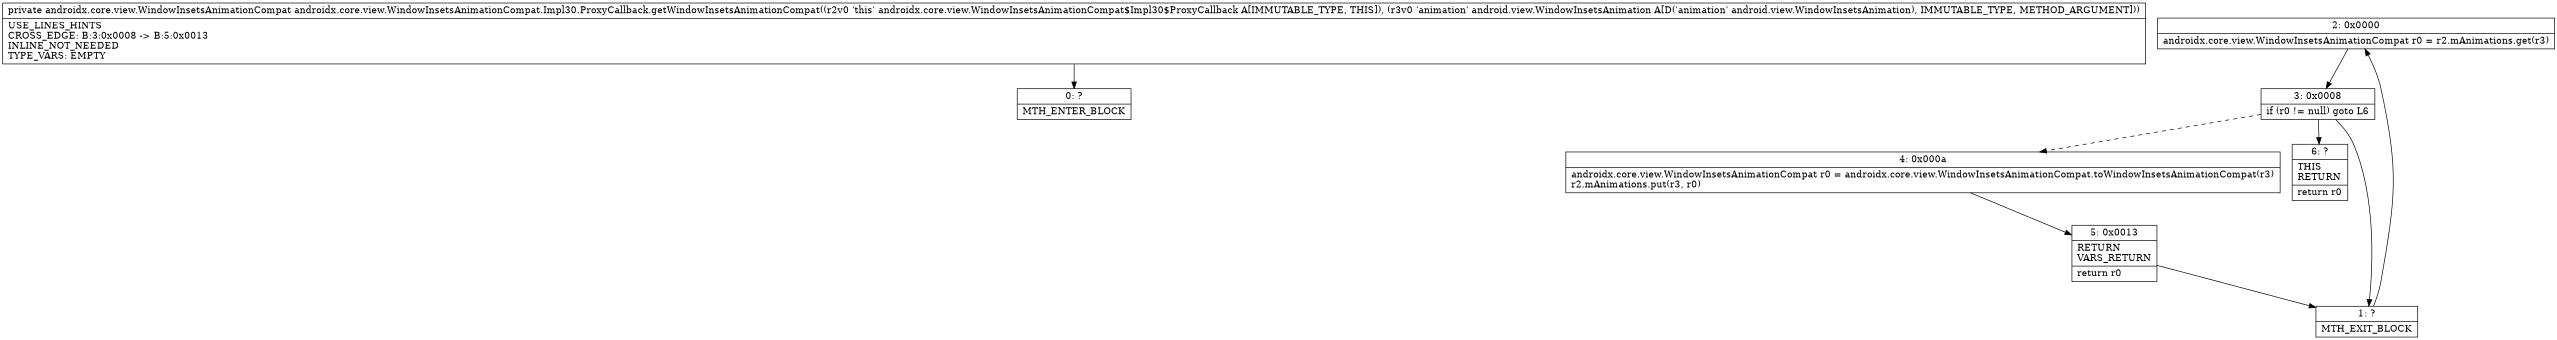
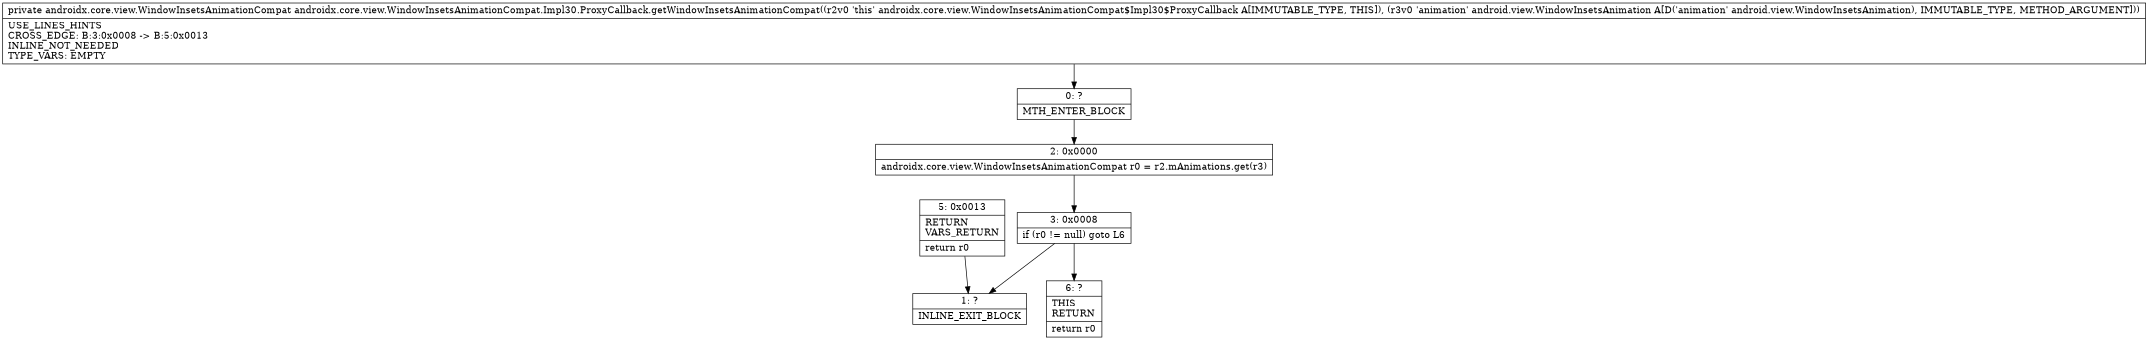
node "4: 0x000a": removed
edge "1: ?" -> "2: 0x0000": now "0: ?" -> "2: 0x0000"
node "1: ?": text "MTH_EXIT_BLOCK" -> "INLINE_EXIT_BLOCK"
